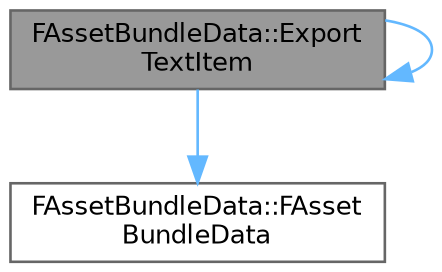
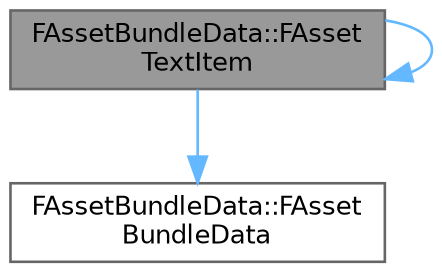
node "FAssetBundleData::Export TextItem": label "FAssetBundleData::Export TextItem" -> "FAssetBundleData::FAsset TextItem"
